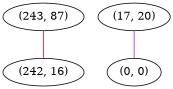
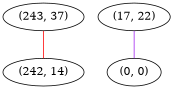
node "(243, 87)": label "(243, 87)" -> "(243, 37)"
node "(17, 20)": label "(17, 20)" -> "(17, 22)"
node "(242, 16)": label "(242, 16)" -> "(242, 14)"
